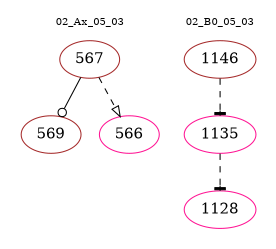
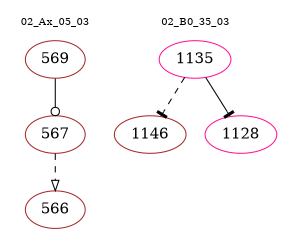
cluster "02_B0_05_03": label "02_B0_05_03" -> "02_B0_35_03"
edge "567" -> "569": reversed
edge "1146" -> "1135": reversed
node "566": color deeppink -> brown
edge "1135" -> "1128": style dashed -> solid
